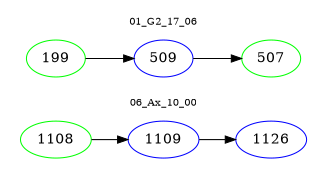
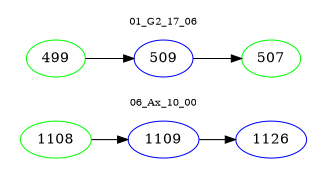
node "199": label "199" -> "499"
